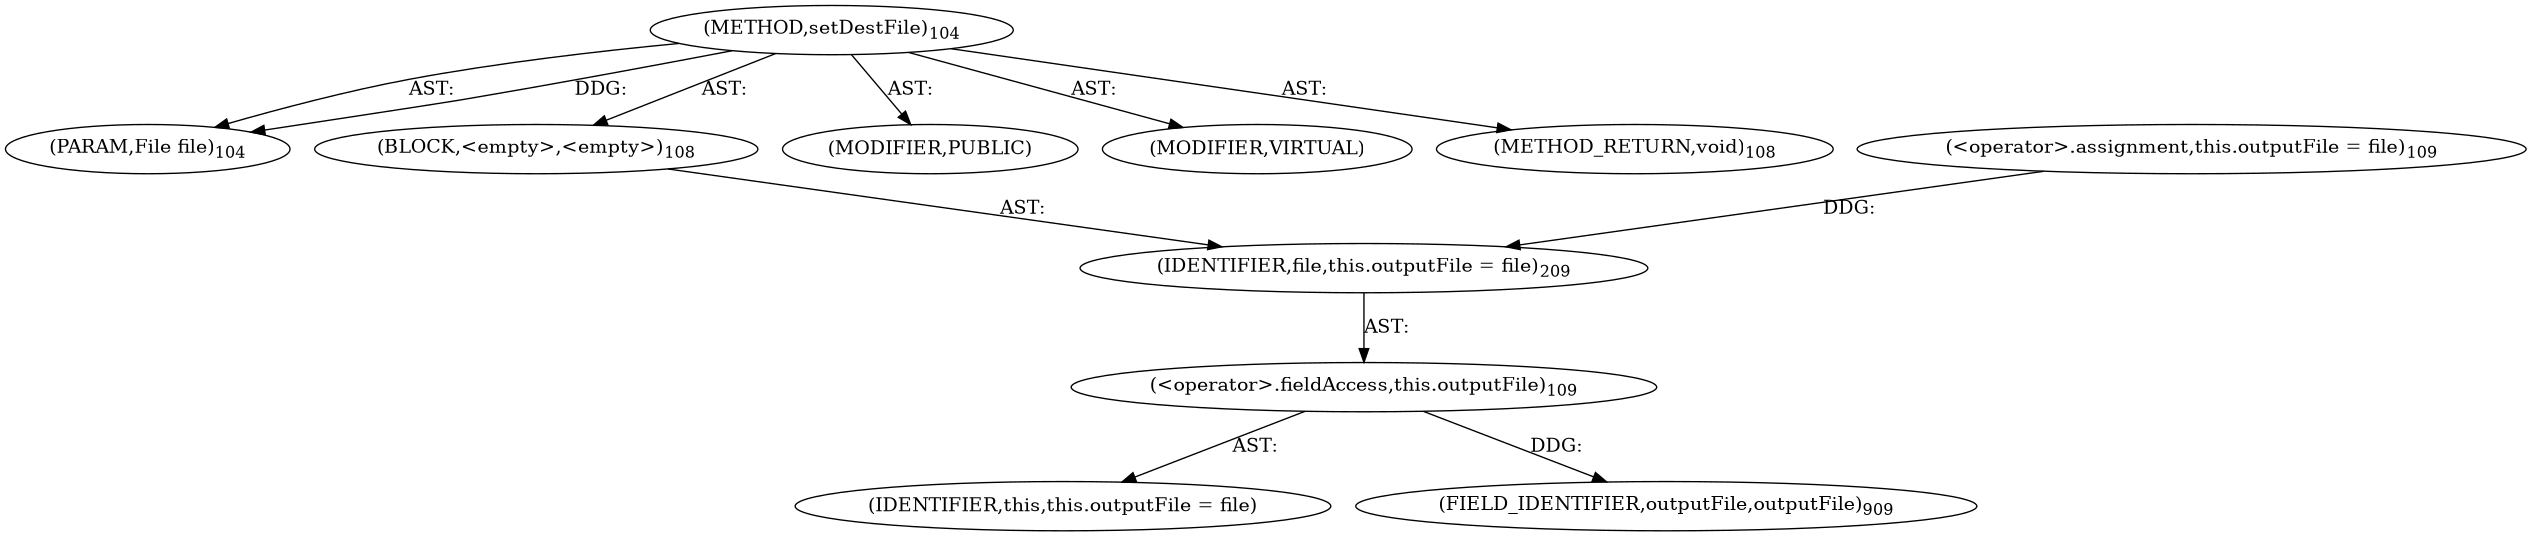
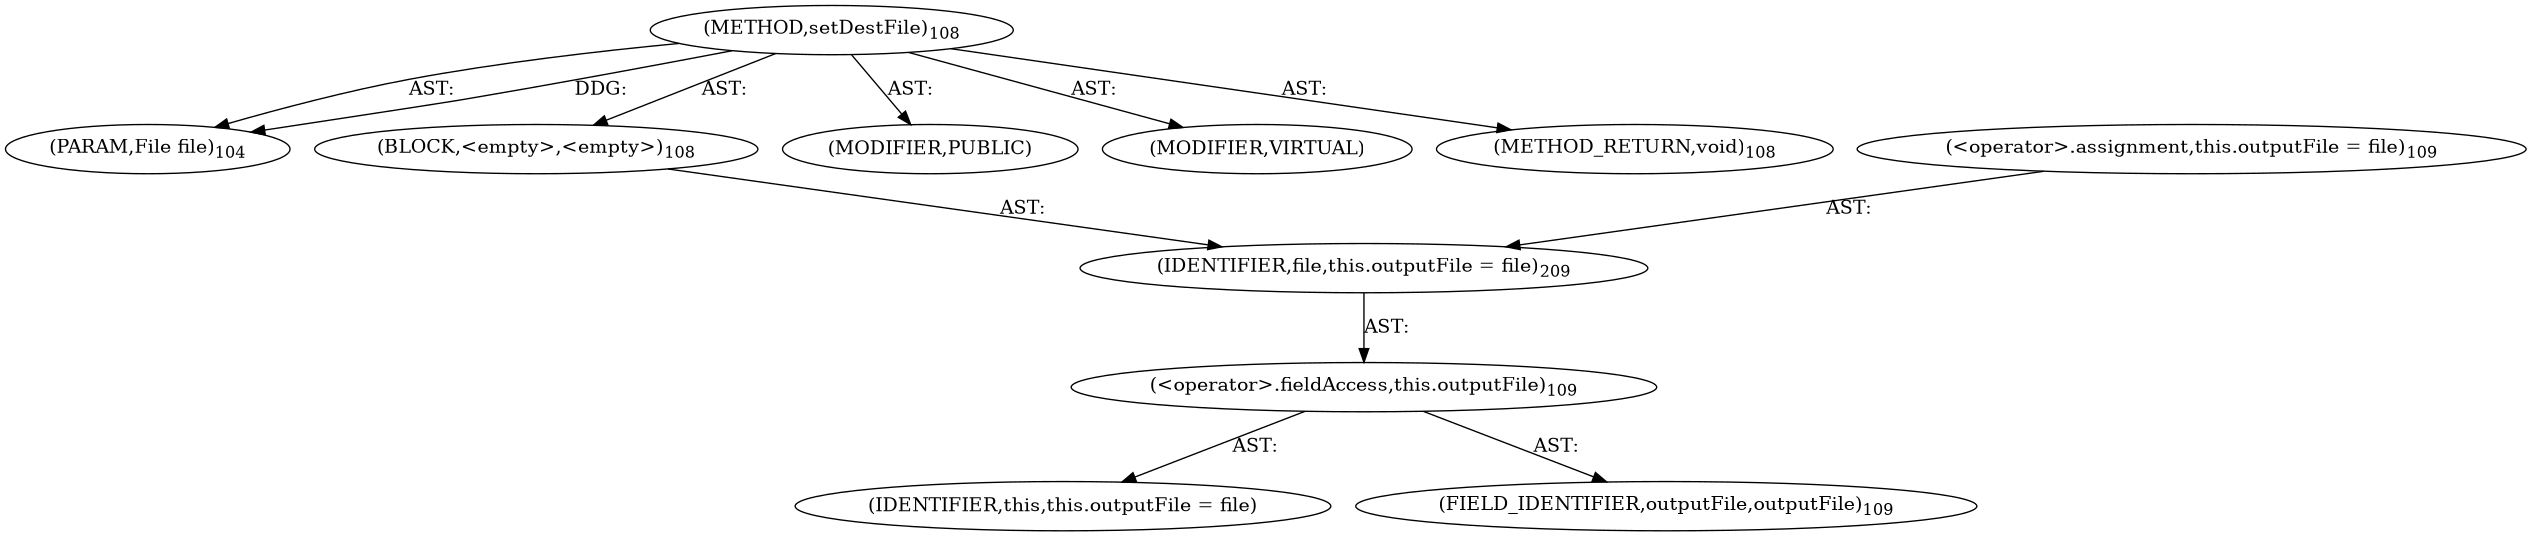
node "(METHOD,setDestFile)": text "104" -> "108"
edge "(<operator>.assignment,this.outputFile = file)" -> "(IDENTIFIER,file,this.outputFile = file)": label "DDG: " -> "AST: "
edge "(<operator>.fieldAccess,this.outputFile)" -> "(FIELD_IDENTIFIER,outputFile,outputFile)": label "DDG: " -> "AST: "
node "(FIELD_IDENTIFIER,outputFile,outputFile)": text "909" -> "109"
